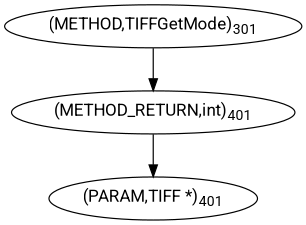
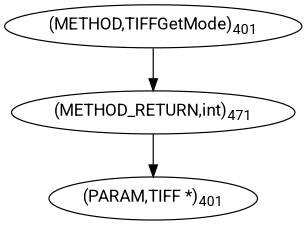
node "(METHOD,TIFFGetMode)": text "301" -> "401"
node "(METHOD_RETURN,int)": text "401" -> "471"
